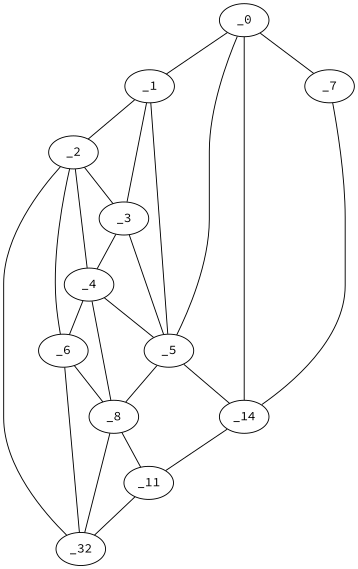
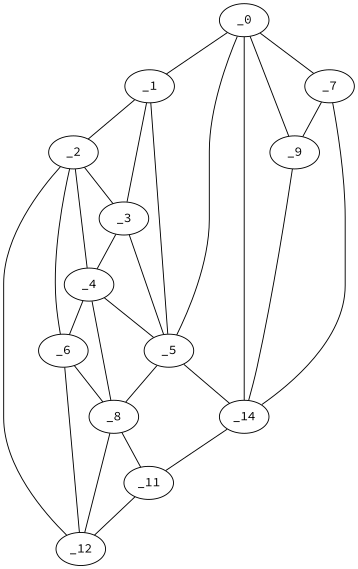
node "_9": added
node "_32": label "_32" -> "_12"
